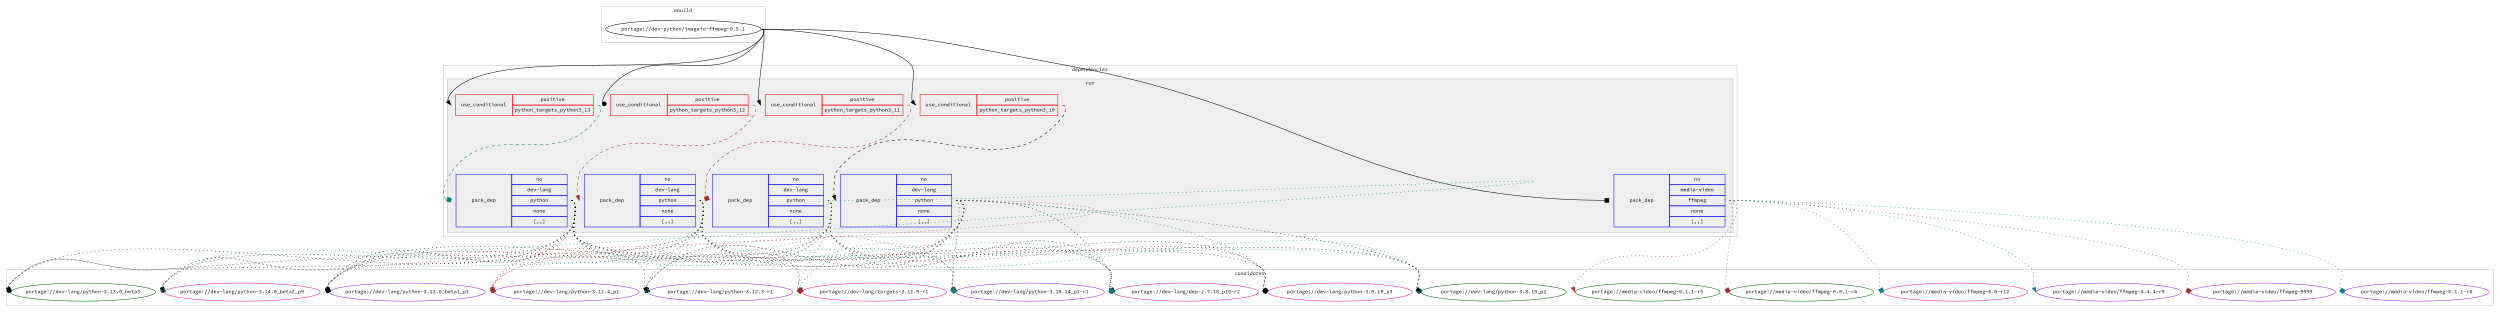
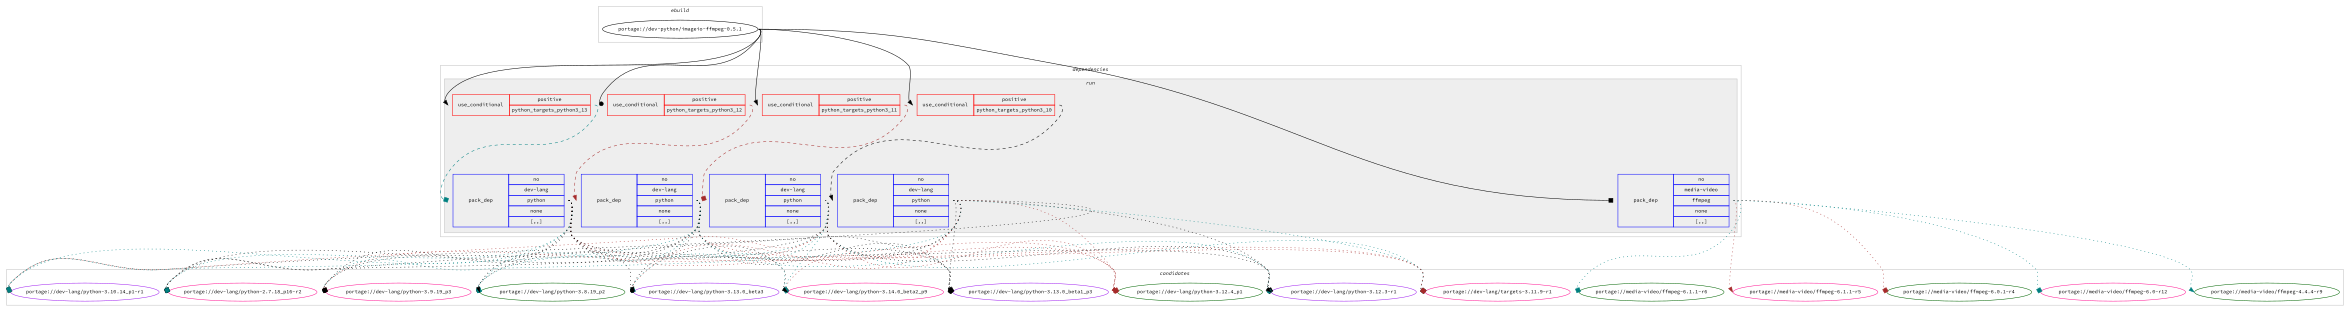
node "portage://dev-lang/python-3.13.0_beta3": color darkgreen -> purple
node "portage://dev-lang/python-3.12.4_p1": color purple -> darkgreen
node "portage://dev-lang/dep-2.7.18_p16-r2": label "portage://dev-lang/dep-2.7.18_p16-r2" -> "portage://dev-lang/python-2.7.18_p16-r2"
node "portage://media-video/ffmpeg-6.1.1-r5": color darkgreen -> deeppink
node "portage://media-video/ffmpeg-4.4.4-r9": color purple -> darkgreen
node "portage://media-video/ffmpeg-9999": removed
node "portage://media-video/ffmpeg-6.1.1-r6": color purple -> darkgreen
